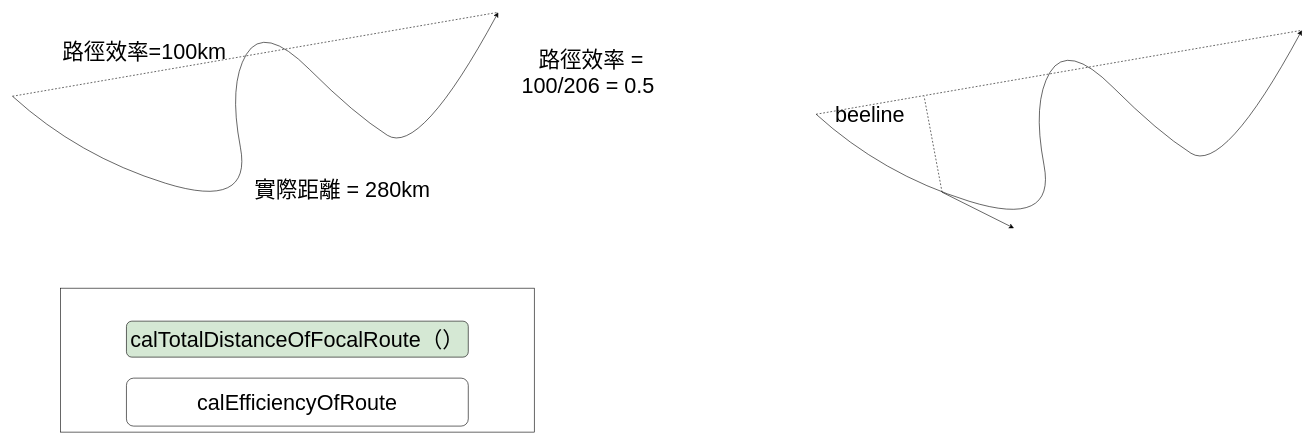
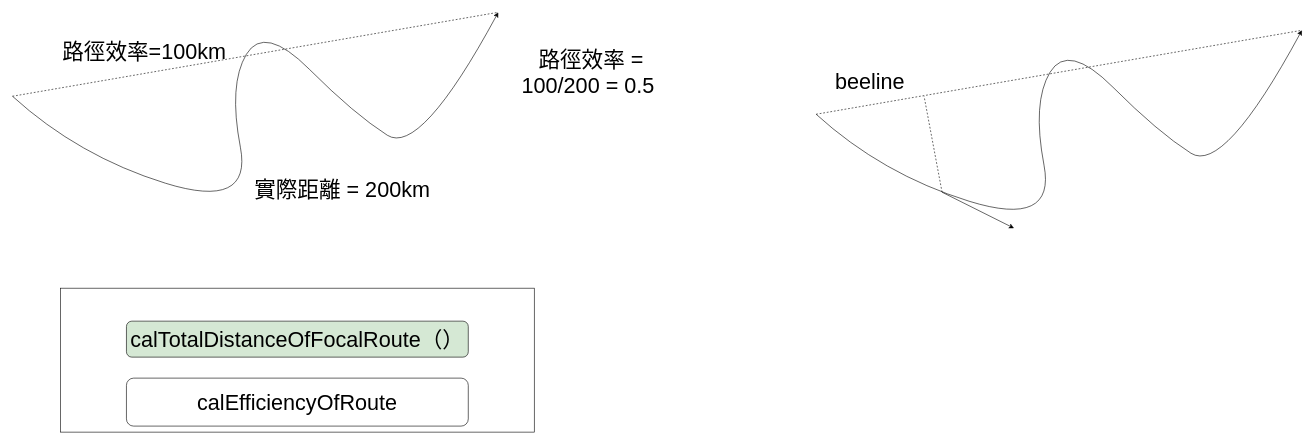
node "路徑效率 = 100/206 = 0.5": label "路徑效率 = 100/206 = 0.5" -> "路徑效率 = 100/200 = 0.5"
node "beeline": moved (870, 114) -> (870, 81)
node "實際距離 = 280km": label "實際距離 = 280km" -> "實際距離 = 200km"
